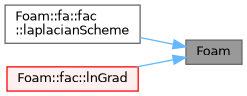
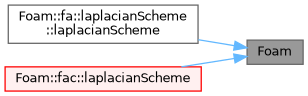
node "Foam::fa::fac ::laplacianScheme": label "Foam::fa::fac ::laplacianScheme" -> "Foam::fa::laplacianScheme ::laplacianScheme"
node "Foam::fac::lnGrad": label "Foam::fac::lnGrad" -> "Foam::fac::laplacianScheme"
